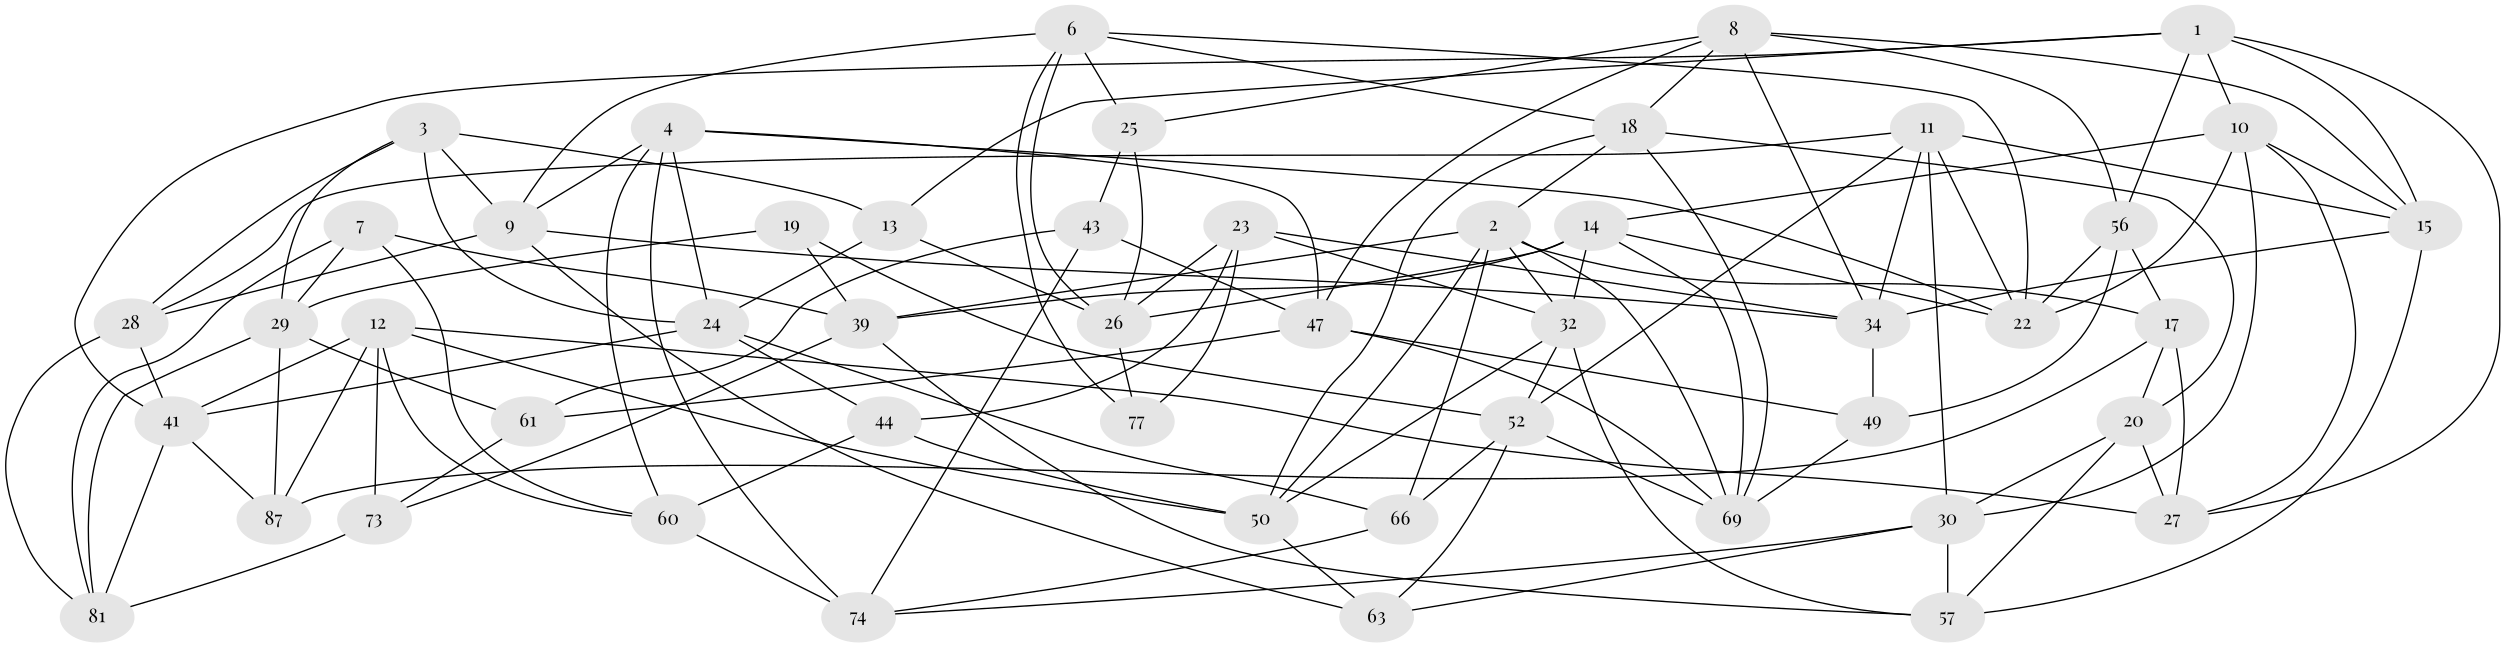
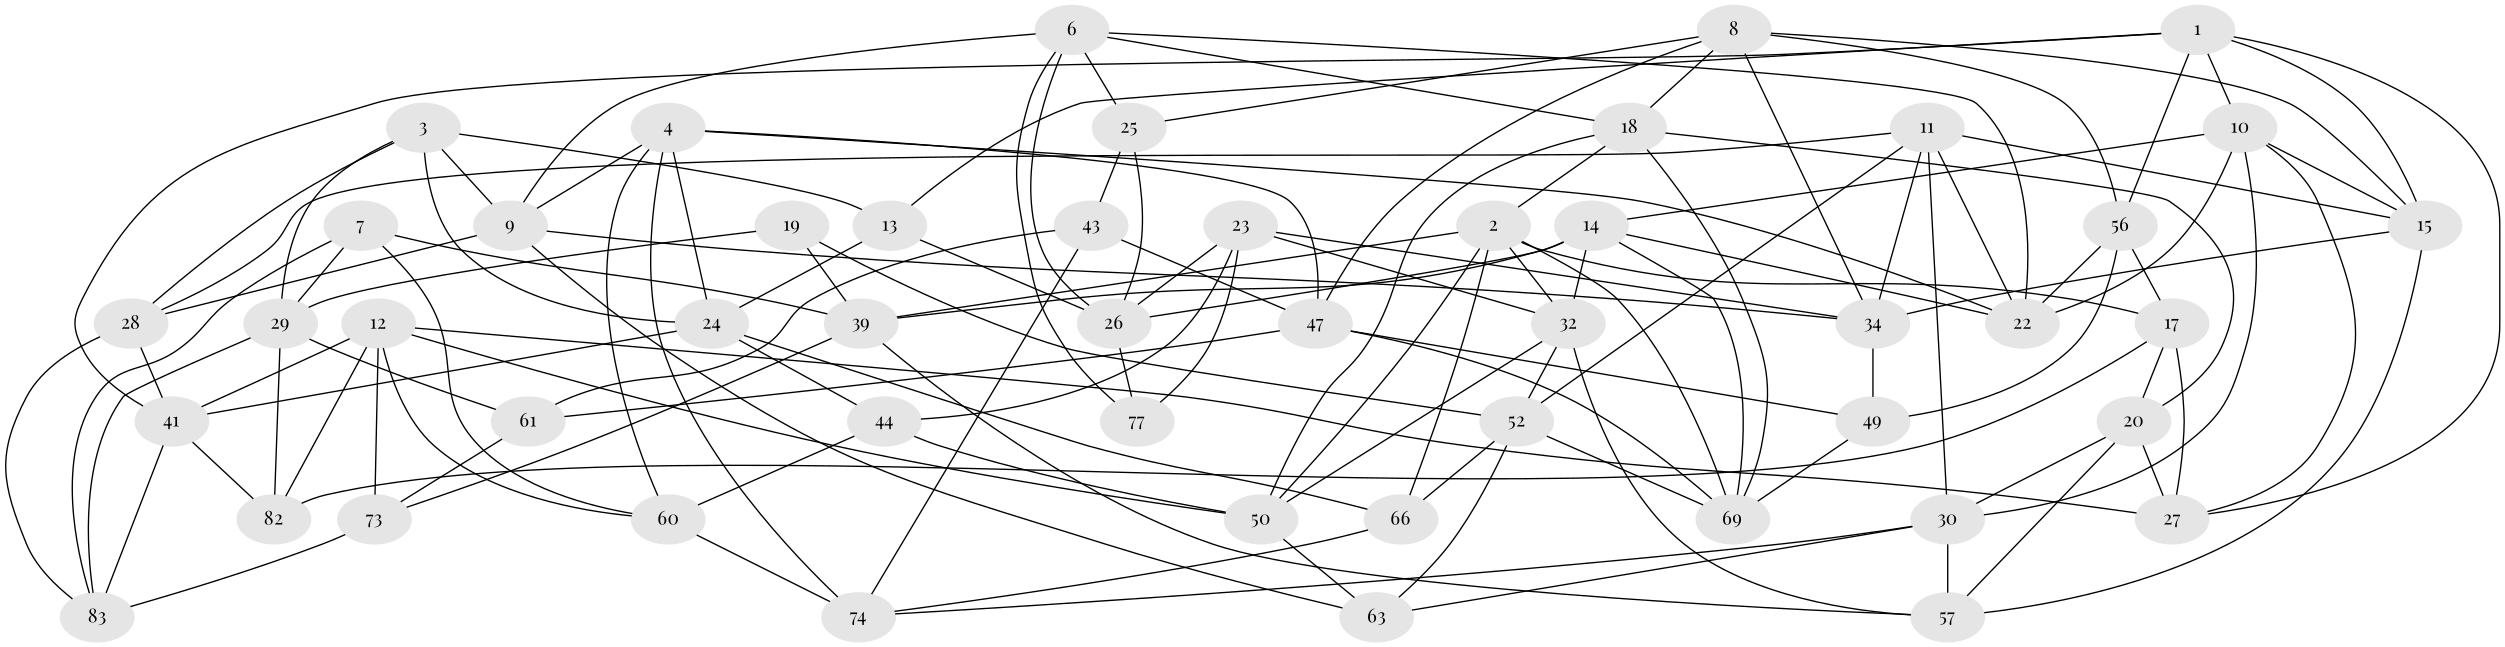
node "87": label "87" -> "82"
node "81": label "81" -> "83"
